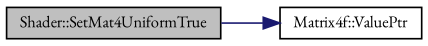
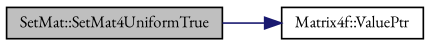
node "Shader::SetMat4UniformTrue": label "Shader::SetMat4UniformTrue" -> "SetMat::SetMat4UniformTrue"
